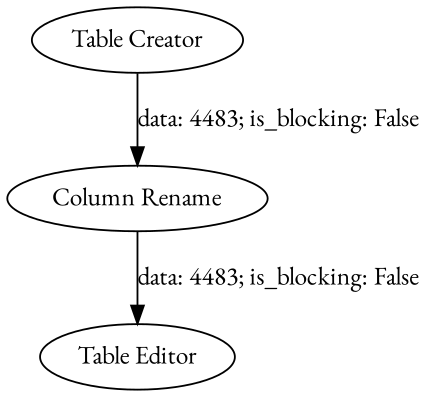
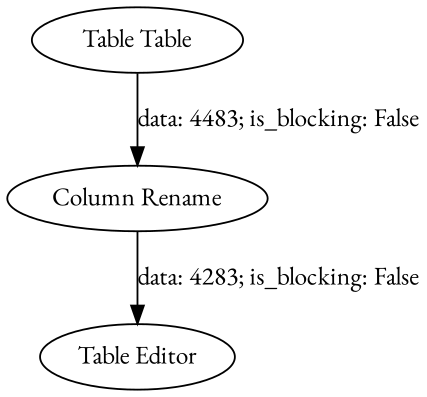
node "Table Creator": label "Table Creator" -> "Table Table"
edge "Column Rename" -> "Table Editor": label "data: 4483; is_blocking: False" -> "data: 4283; is_blocking: False"
